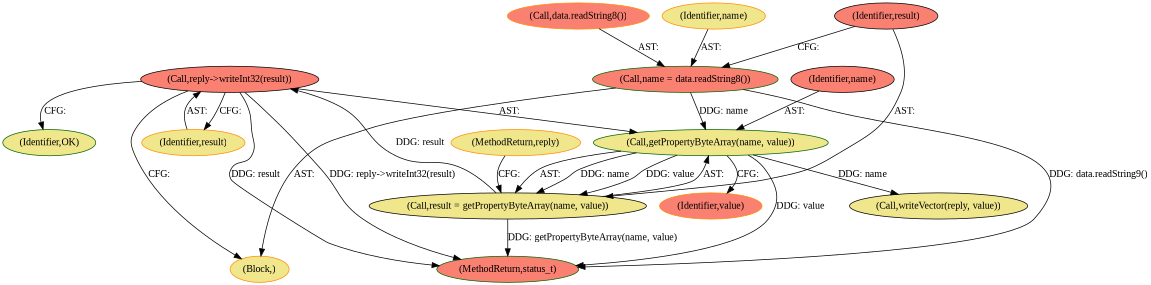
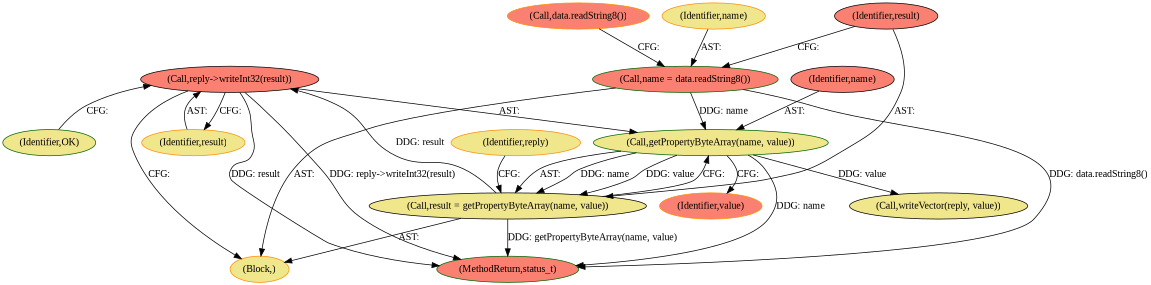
edge "(Call,data.readString8())" -> "(Call,name = data.readString8())": label "AST: " -> "CFG: "
edge "(Call,reply->writeInt32(result))" -> "(Identifier,OK)": reversed
node "(MethodReturn,reply)": label "(MethodReturn,reply)" -> "(Identifier,reply)"
edge "(Call,result = getPropertyByteArray(name, value))" -> "(Call,getPropertyByteArray(name, value))": label "AST: " -> "CFG: "
edge "(Call,getPropertyByteArray(name, value))" -> "(Call,writeVector(reply, value))": label "DDG: name" -> "DDG: value"
edge "(Call,name = data.readString8())" -> "(MethodReturn,status_t)": label "DDG: data.readString9()" -> "DDG: data.readString8()"
edge "(Call,getPropertyByteArray(name, value))" -> "(MethodReturn,status_t)": label "DDG: value" -> "DDG: name"
edge "(Call,result = getPropertyByteArray(name, value))" -> "(Block,)": added, label "AST:"
